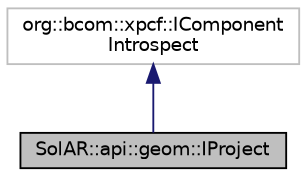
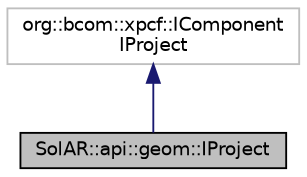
node "org::bcom::xpcf::IComponent Introspect": label "org::bcom::xpcf::IComponent Introspect" -> "org::bcom::xpcf::IComponent IProject"
